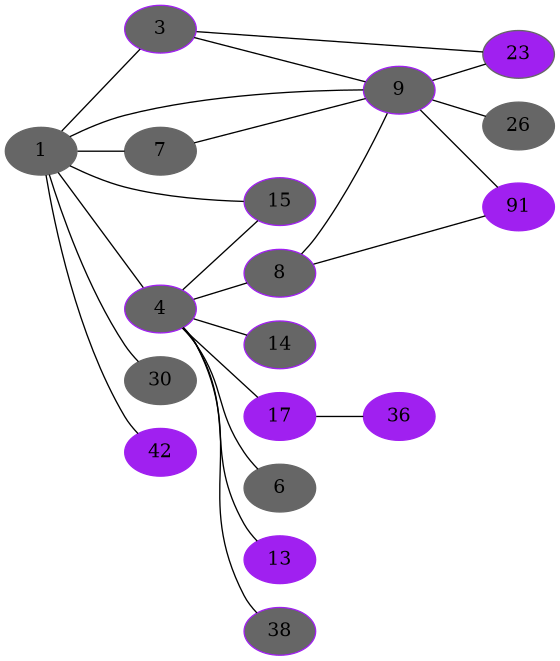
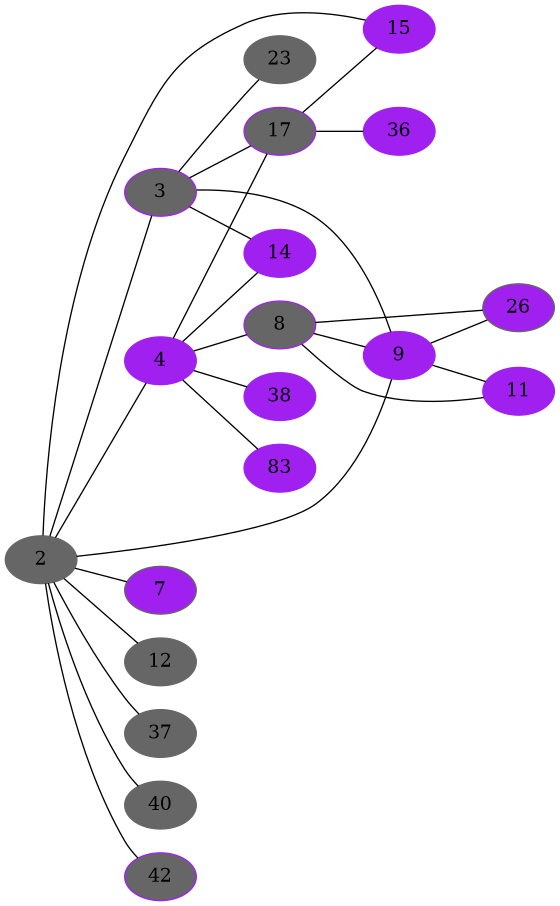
node "23": fillcolor purple -> gray40
edge "23" -- "9": removed
node "9": fillcolor gray40 -> purple
edge "9" -- "7": removed
node "26": fillcolor gray40 -> purple
node "1": label "1" -> "2"
node "7": fillcolor gray40 -> purple
edge "17" -- "3": added
node "15": fillcolor gray40 -> purple
node "91": label "91" -> "11"
edge "3" -- "14": added
edge "15" -- "4": now "15" -- "17"
node "4": fillcolor gray40 -> purple
edge "26" -- "8": added
node "14": fillcolor gray40 -> purple
node "30": label "30" -> "37"
node "17": fillcolor purple -> gray40
node "42": fillcolor purple -> gray40
node "6": removed
node "13": label "13" -> "83"
node "38": fillcolor gray40 -> purple
node "12": added
node "40": added
